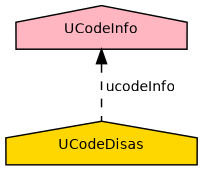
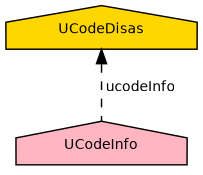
edge "UCodeDisas" -> "UCodeInfo": reversed
